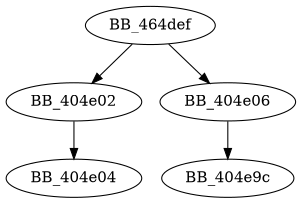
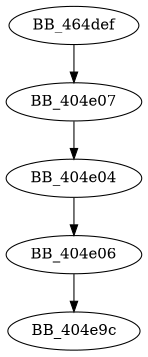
edge "BB_464def" -> "BB_404e06": now "BB_404e04" -> "BB_404e06"
node "BB_404e02": label "BB_404e02" -> "BB_404e07"
